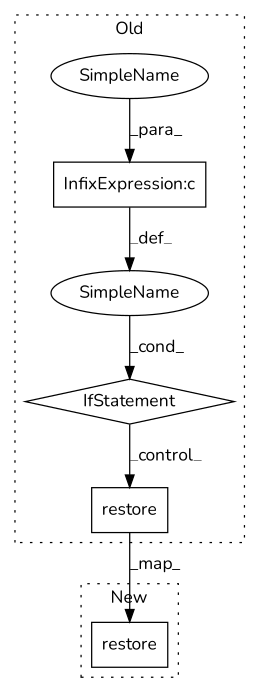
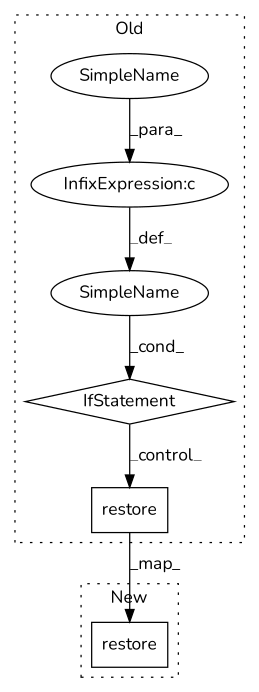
node "InfixExpression:c": shape box -> ellipse
